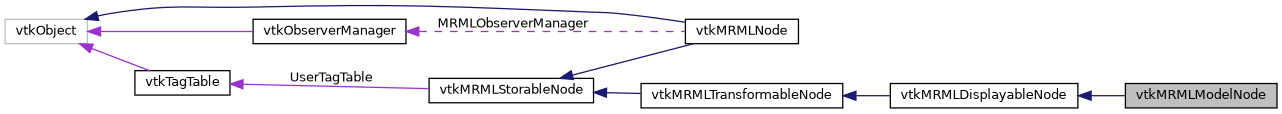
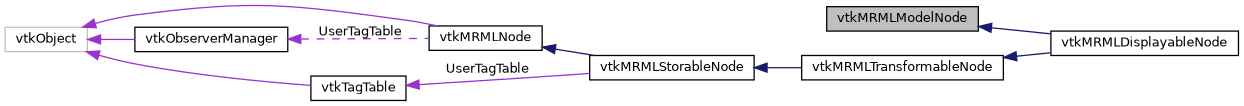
edge "vtkMRMLNode" -> "vtkObject": color midnightblue -> darkorchid3
edge "vtkMRMLNode" -> "vtkObserverManager": label " MRMLObserverManager" -> " UserTagTable"
edge "vtkMRMLNode" -> "vtkMRMLStorableNode": reversed
edge "vtkMRMLModelNode" -> "vtkMRMLDisplayableNode": reversed
